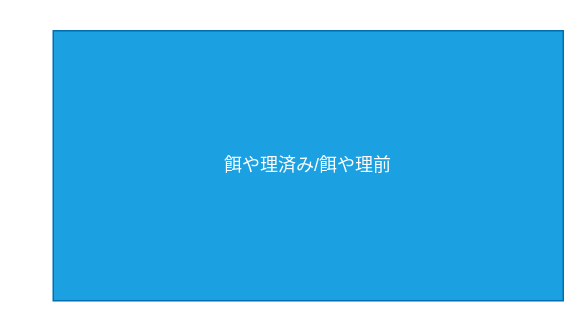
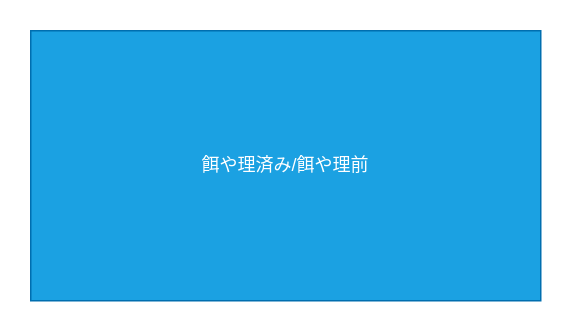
node "餌や理済み/餌や理前": moved (308, 166) -> (286, 166)
